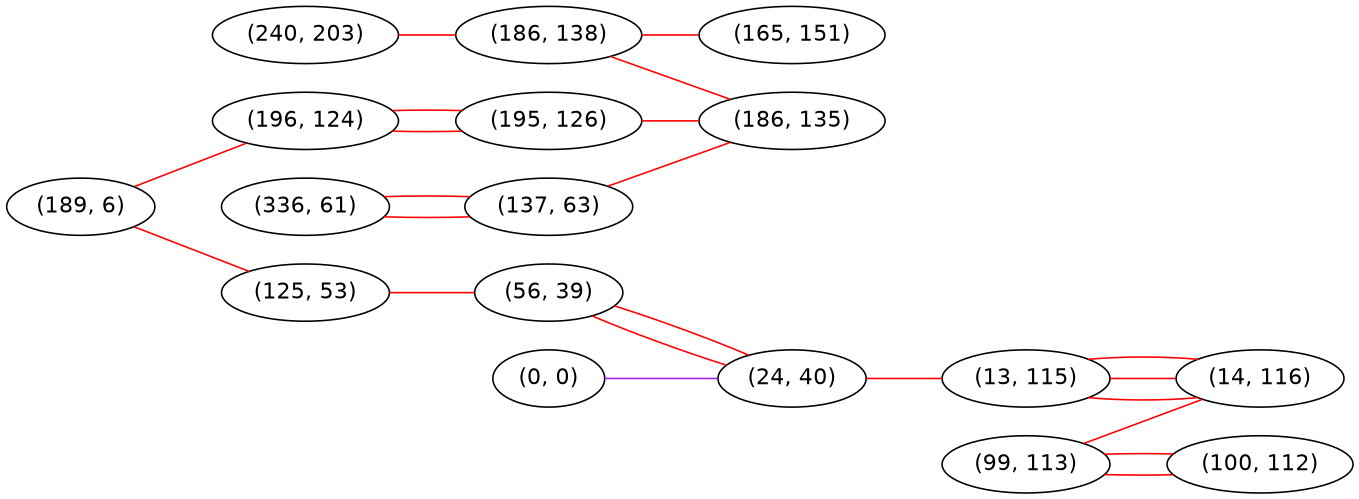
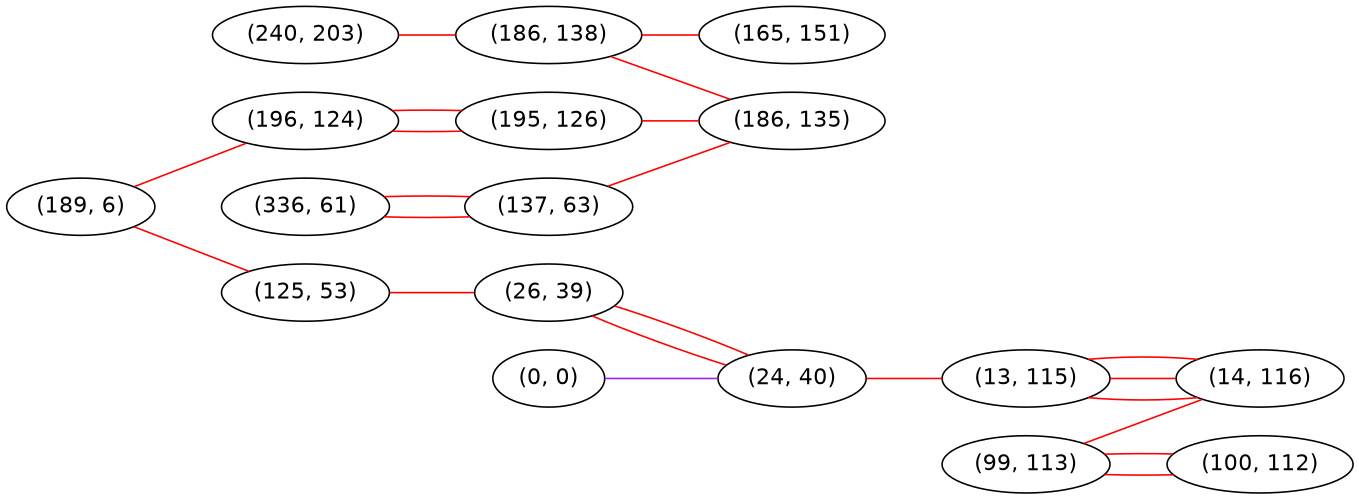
node "(56, 39)": label "(56, 39)" -> "(26, 39)"
